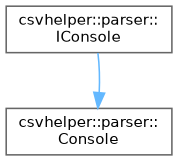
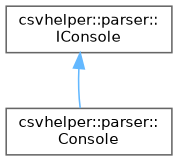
edge "csvhelper::parser:: IConsole" -> "csvhelper::parser:: Console": reversed
